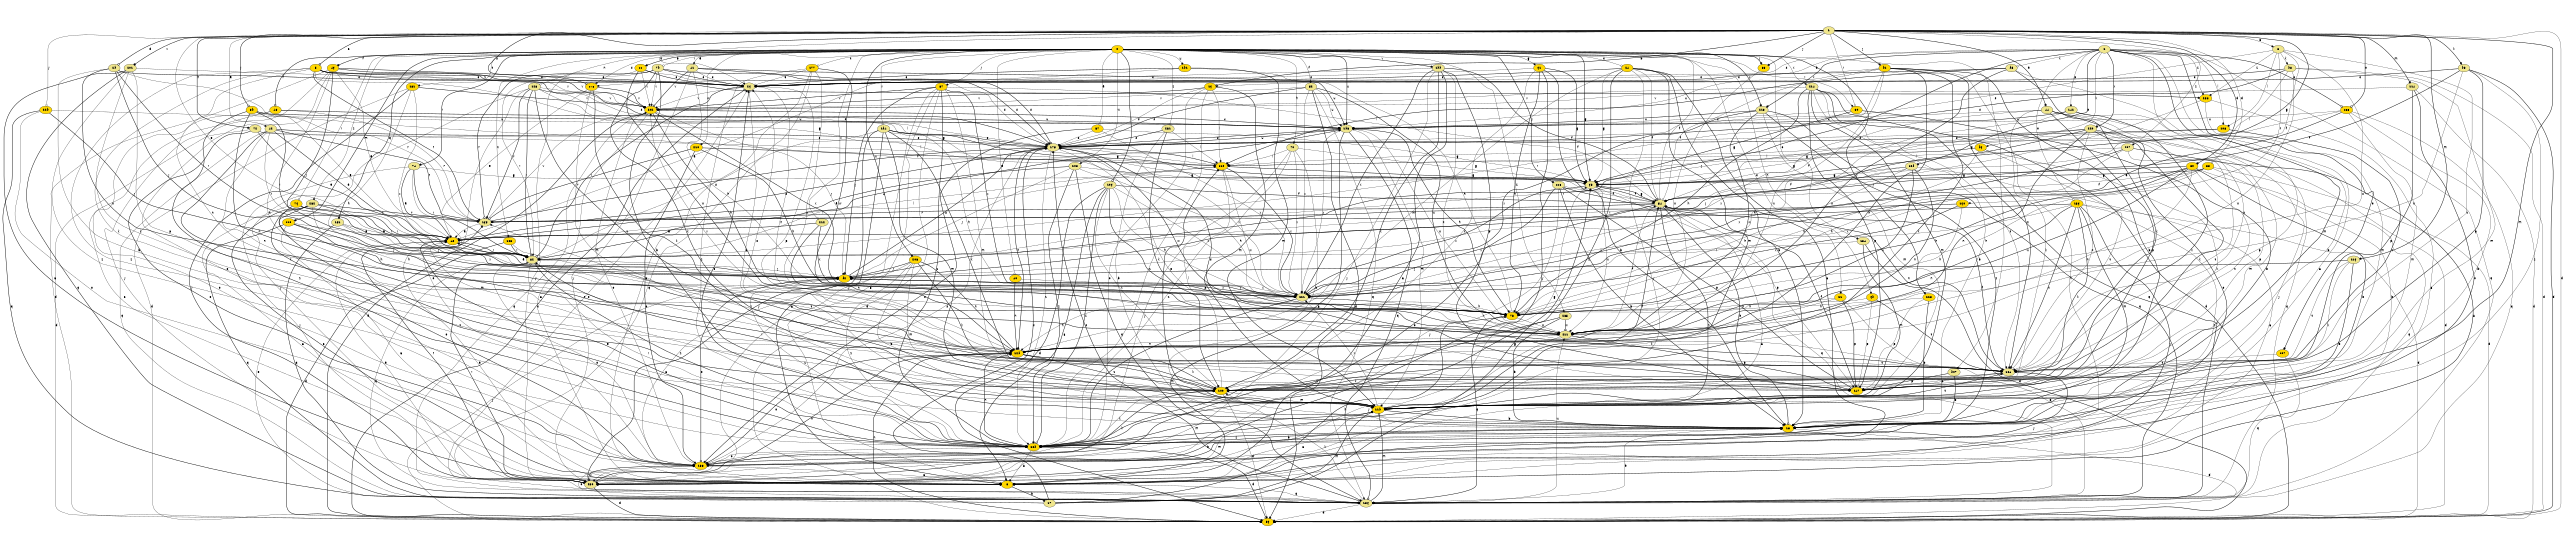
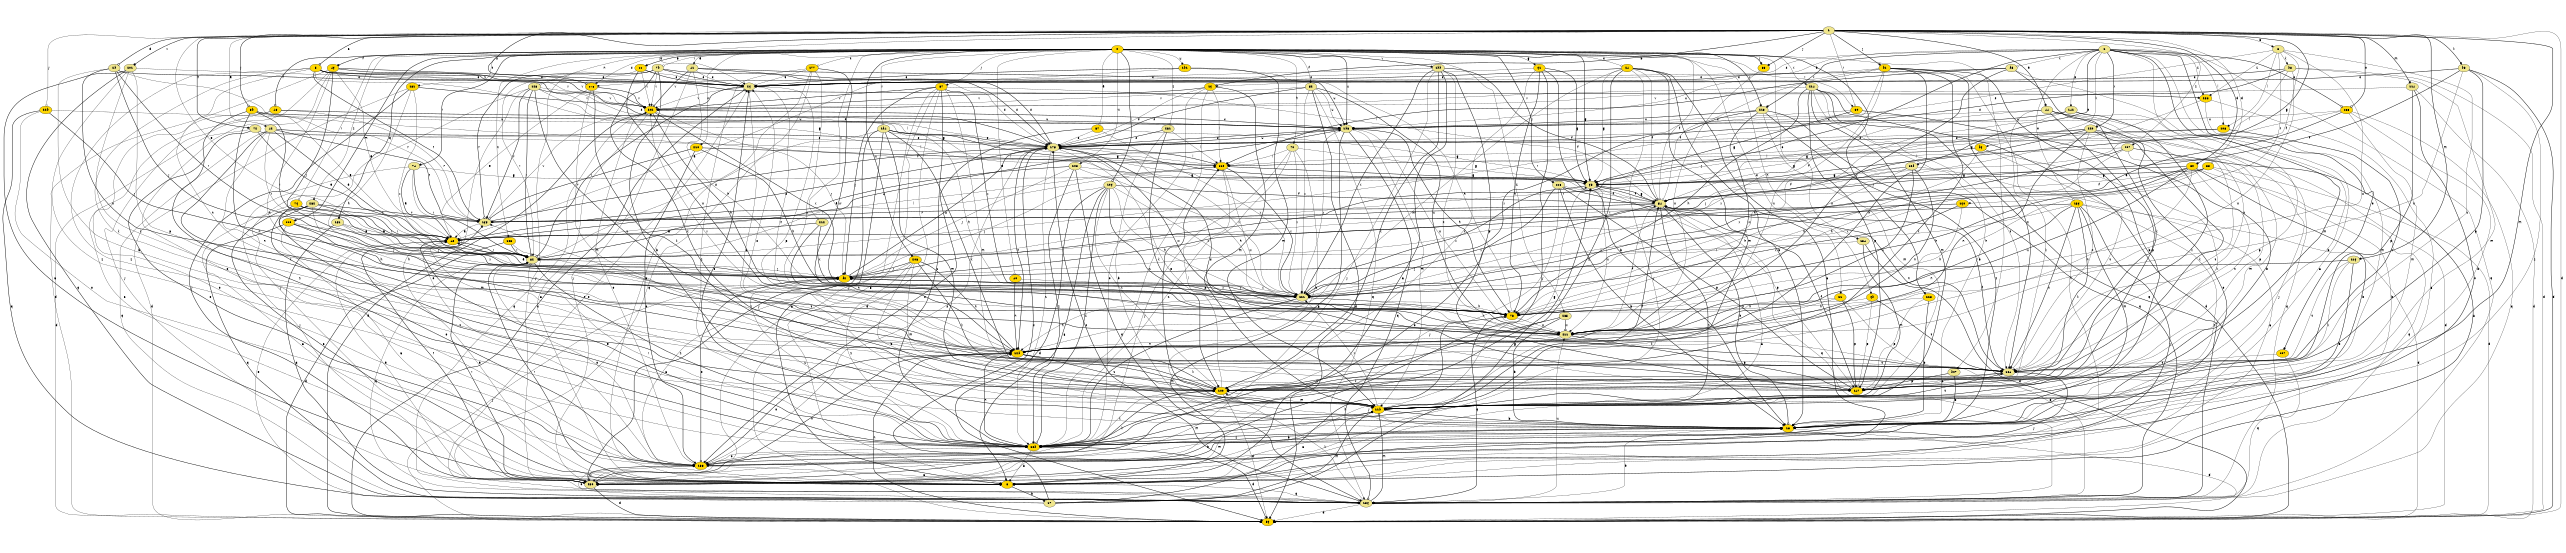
edge "106" -> "92": added, label "j"
edge "119" -> "82": now "8" -> "82"
